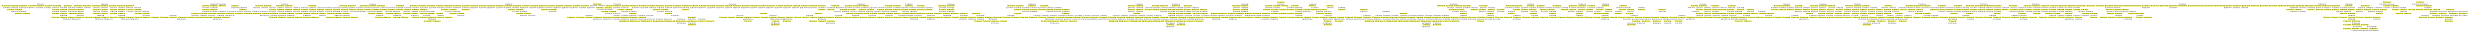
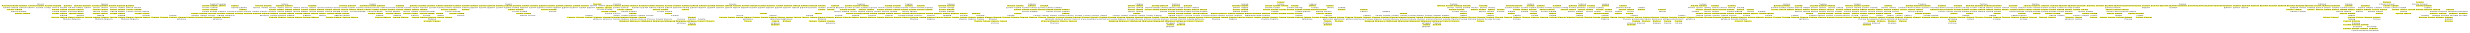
node "[1,4], V: 0.065, N: 3, P: 0.09, U: 0.291": removed
node "[4,14,57], V: -0.041, N: 1, P: 0.14, U: 0.436": removed
node "[0,13], V: -0.061, N: 1, P: 0.10, U: 0.131": removed
